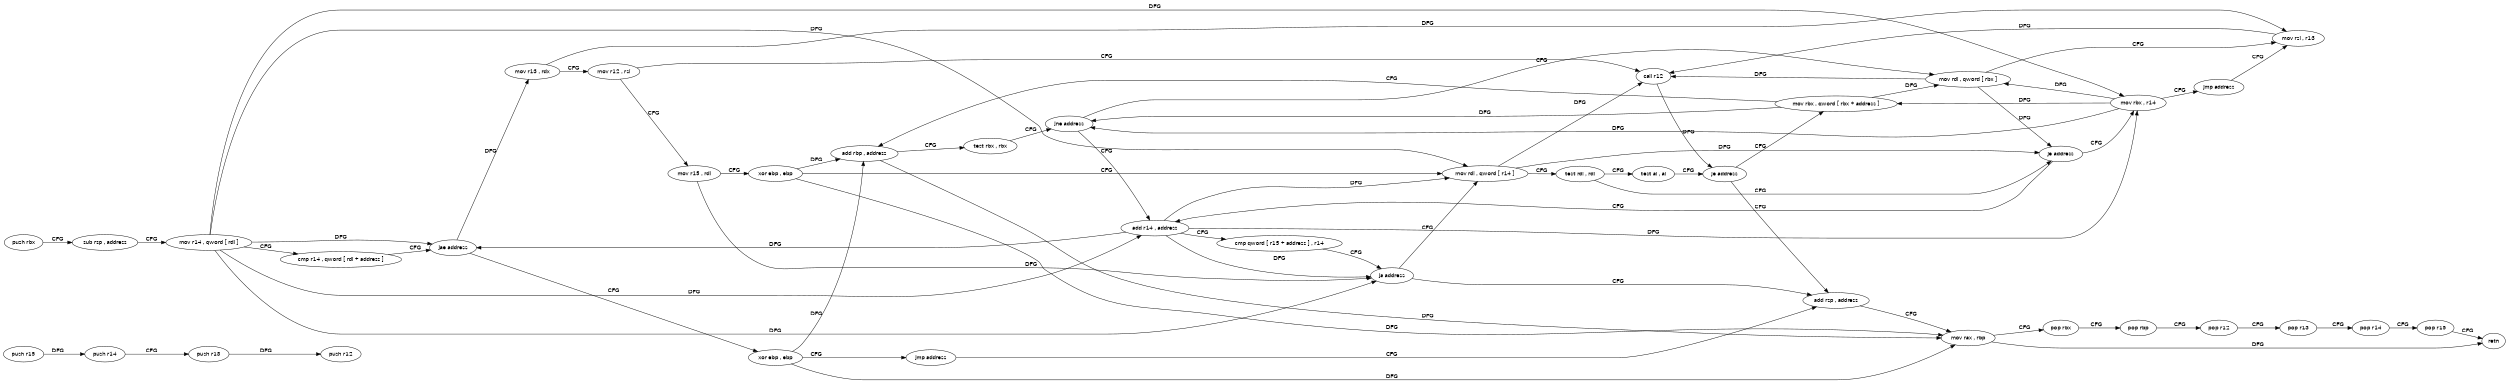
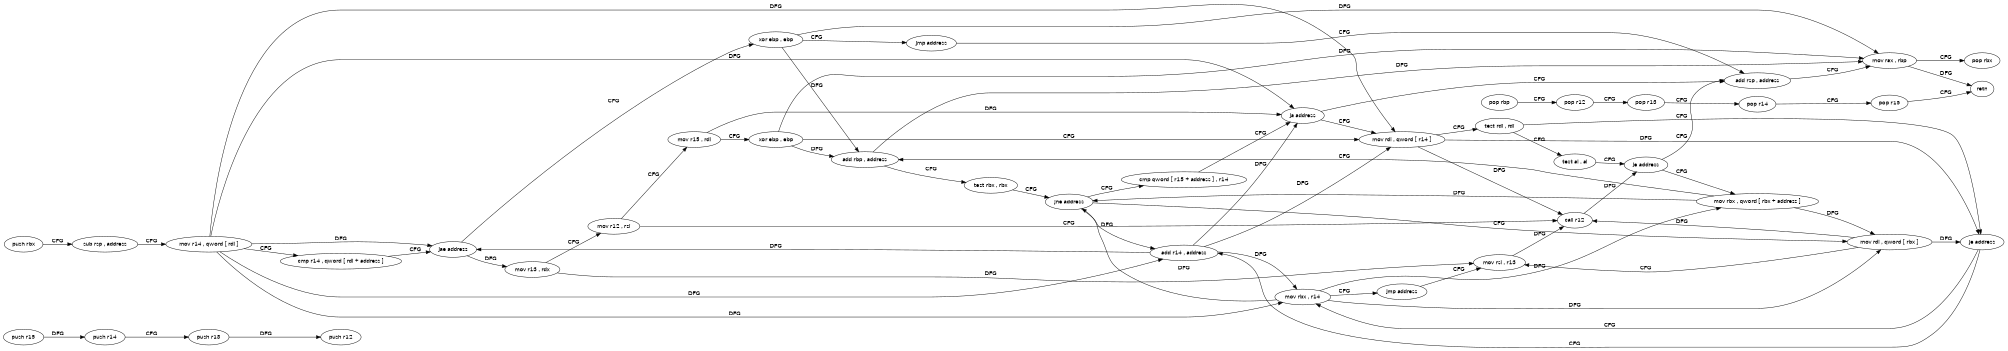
edge "jne address" -> "add r14 , address": label "CFG" -> "DFG"
edge "add r14 , address" -> "cmp qword [ r15 + address ] , r14": now "jne address" -> "cmp qword [ r15 + address ] , r14"
edge "pop rbx" -> "pop rbp": removed, label "CFG"
